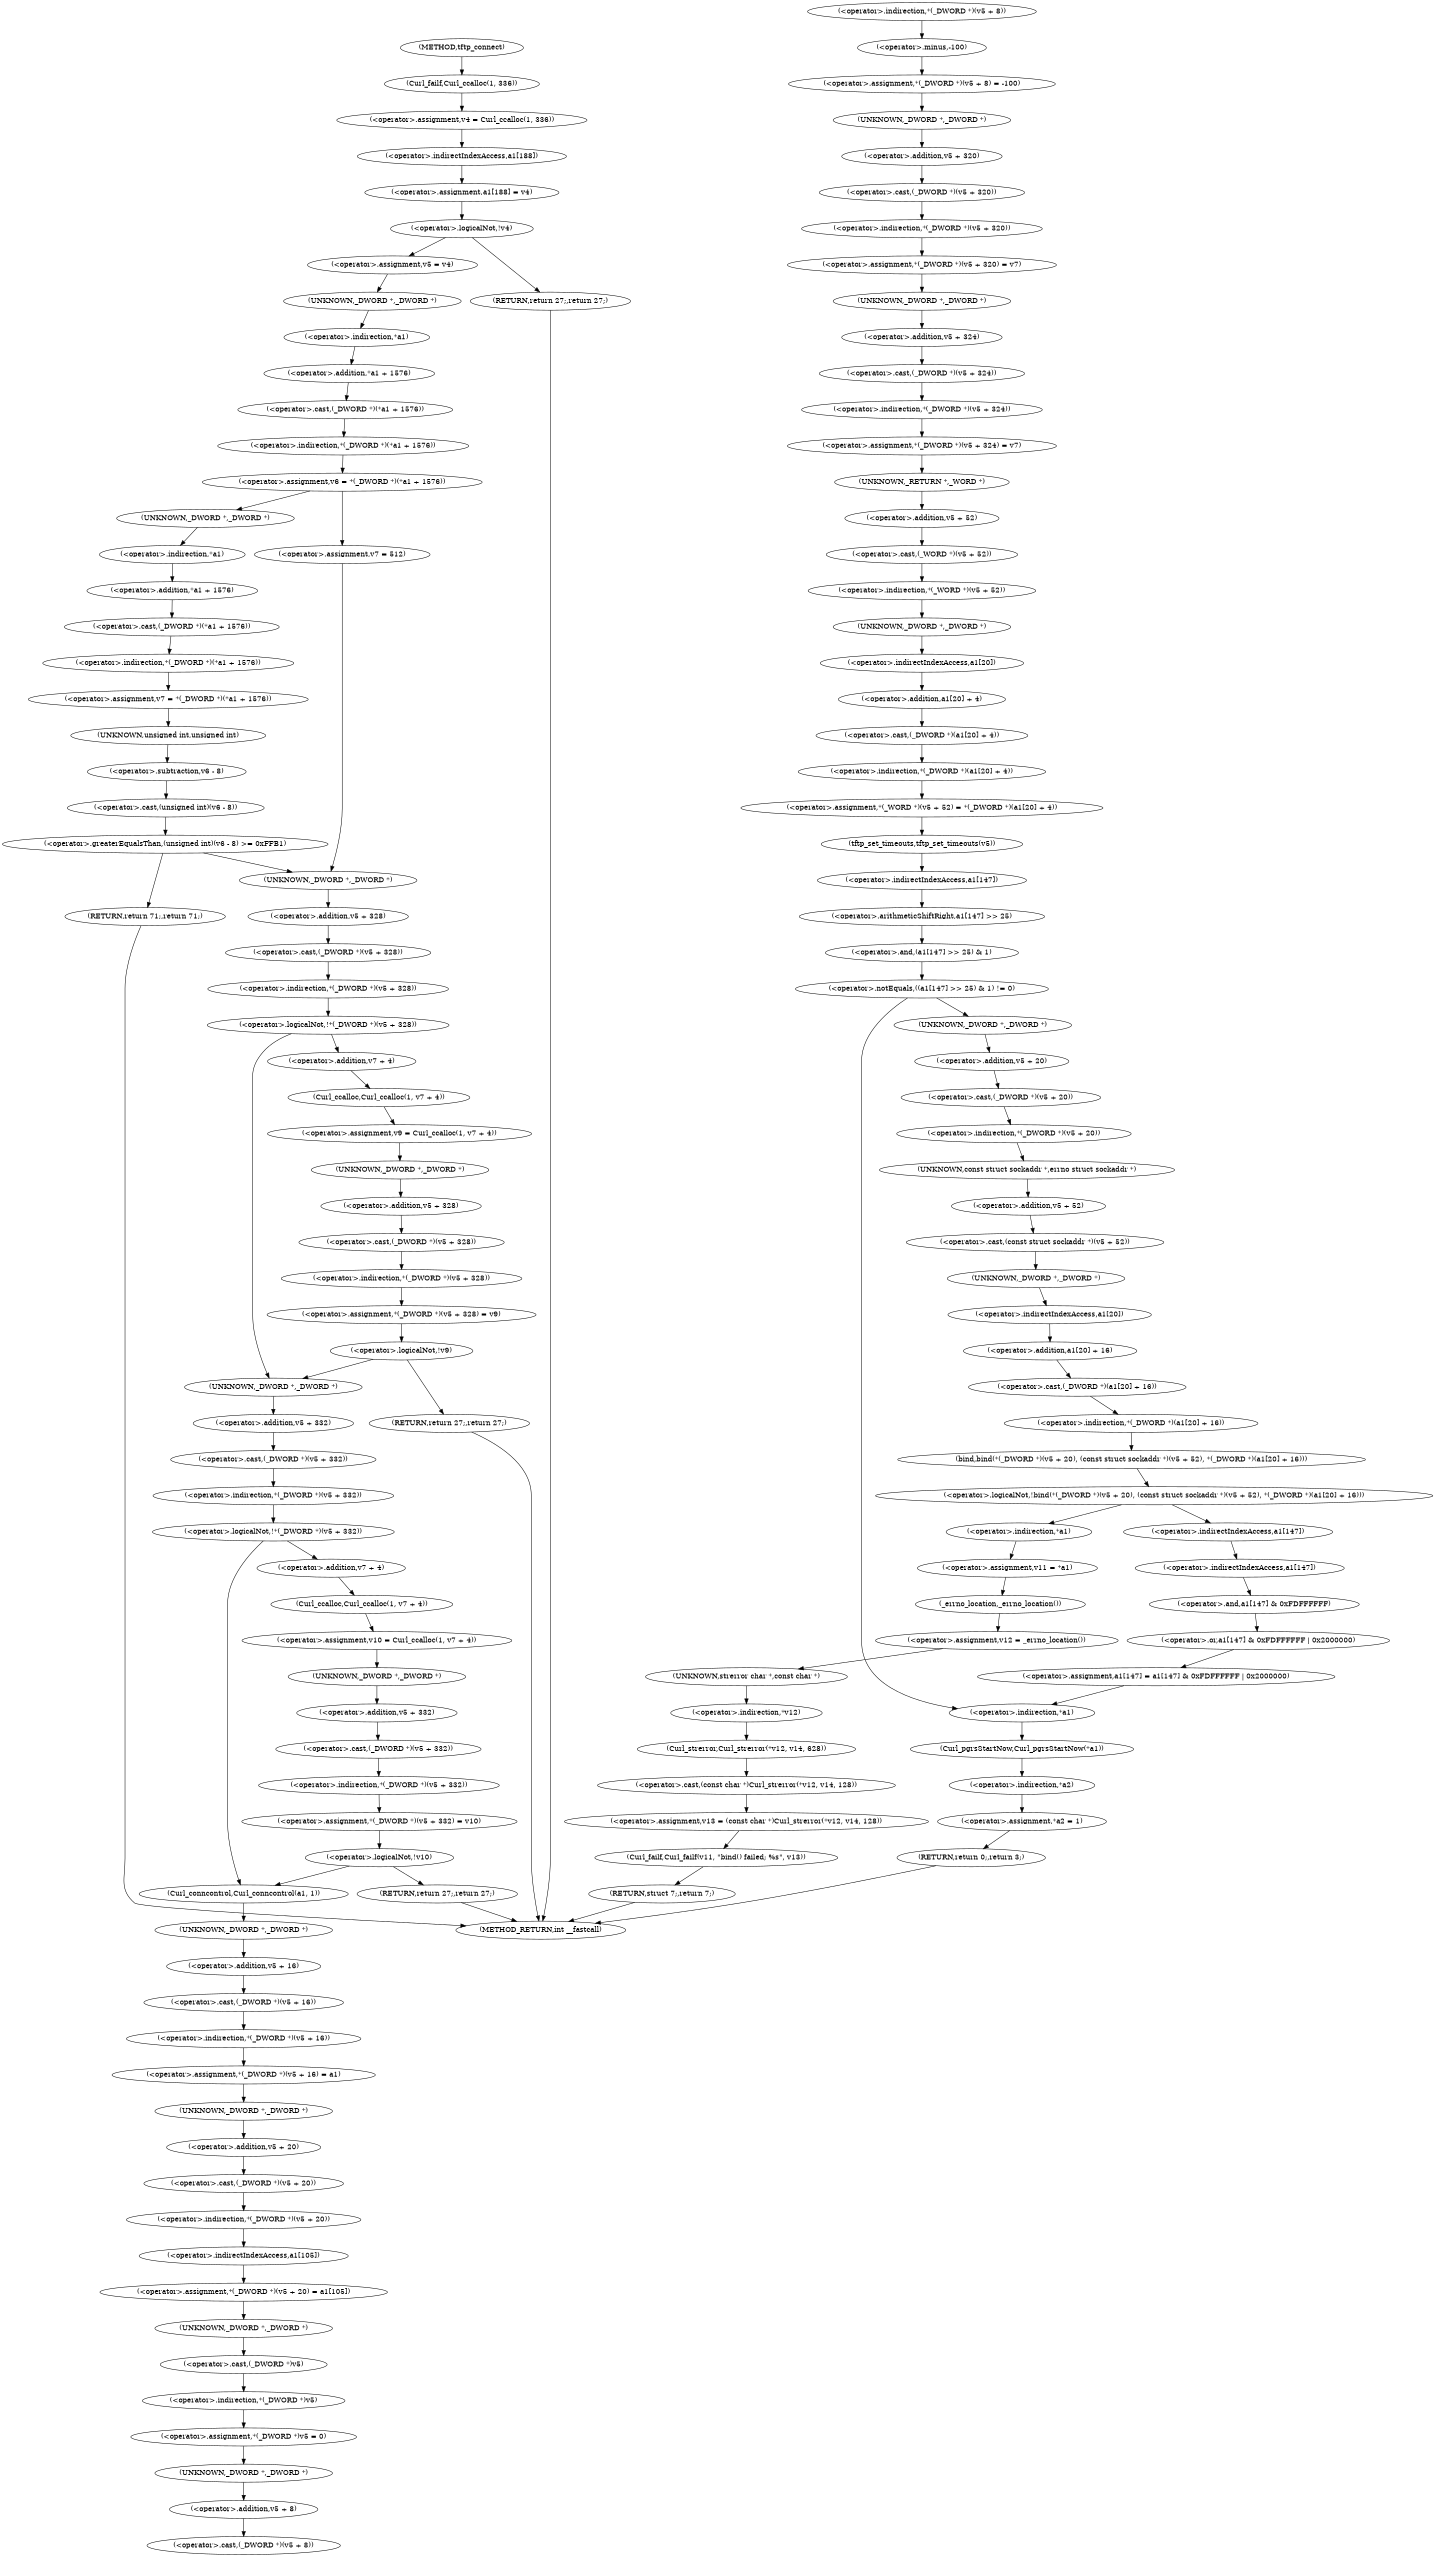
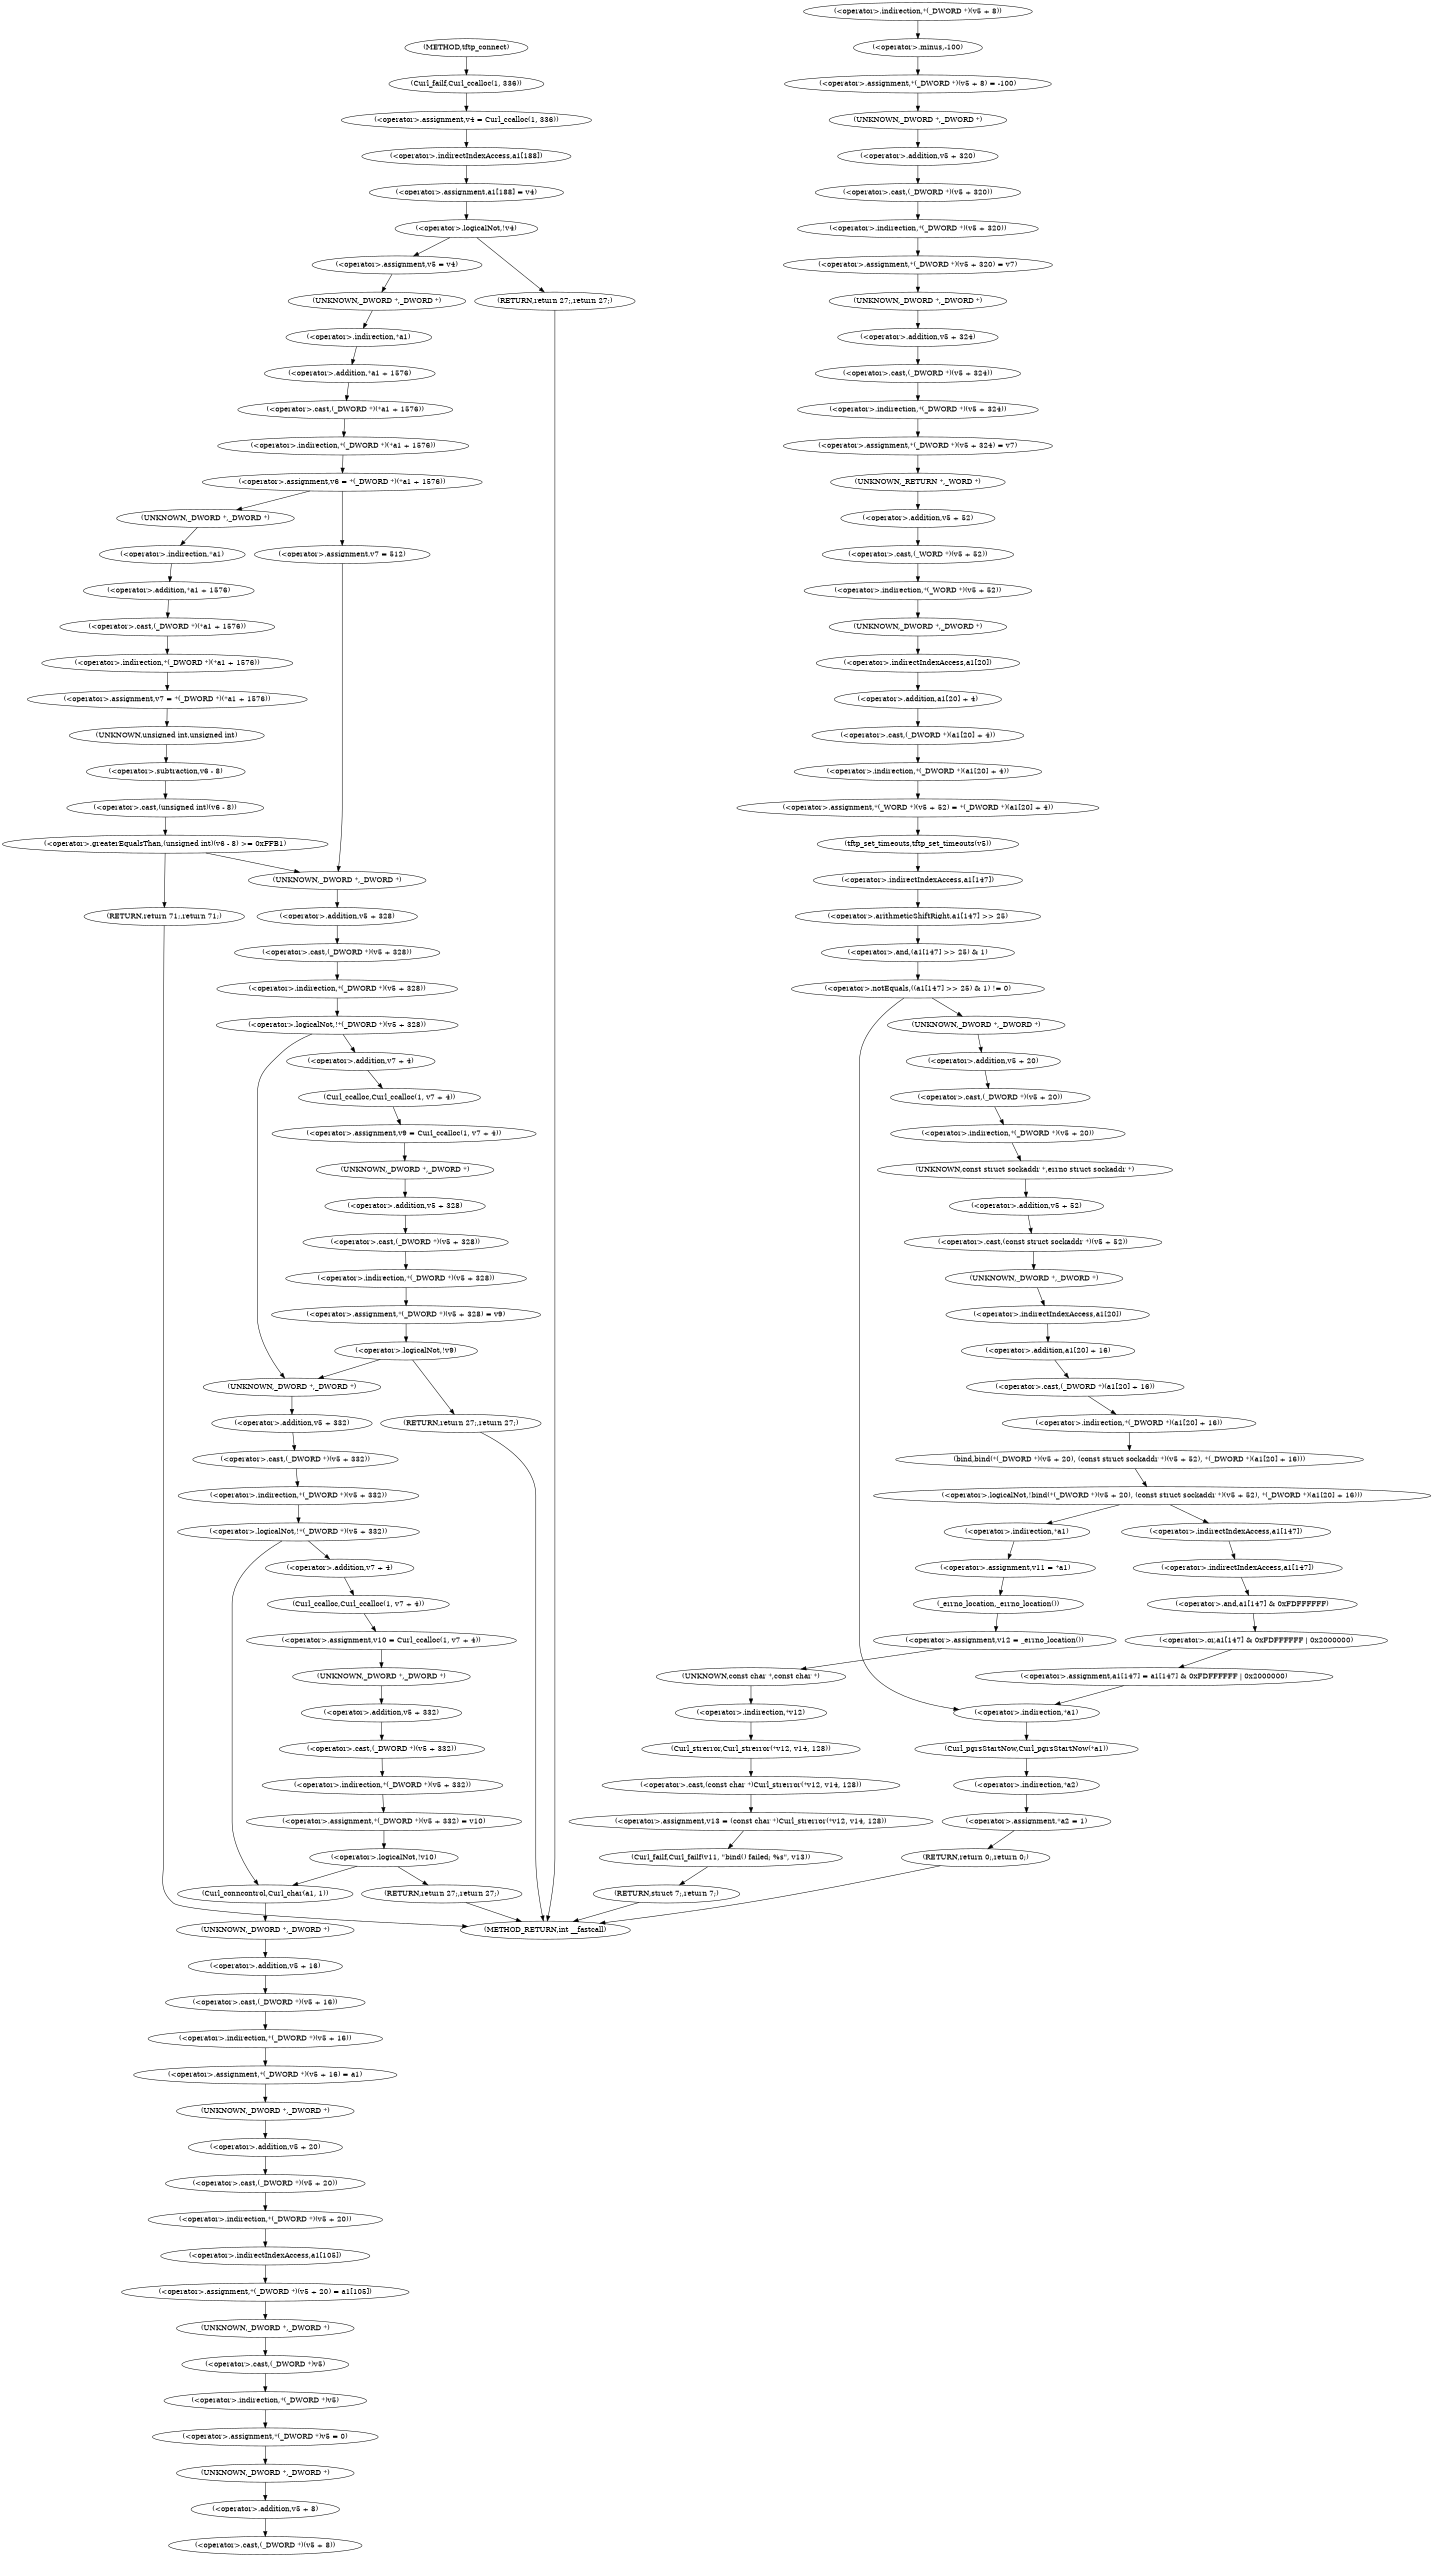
node "(UNKNOWN,strerror char *,const char *)": label "(UNKNOWN,strerror char *,const char *)" -> "(UNKNOWN,const char *,const char *)"
node "(Curl_strerror,Curl_strerror(*v12, v14, 628))": label "(Curl_strerror,Curl_strerror(*v12, v14, 628))" -> "(Curl_strerror,Curl_strerror(*v12, v14, 128))"
node "(RETURN,return 0;,return 3;)": label "(RETURN,return 0;,return 3;)" -> "(RETURN,return 0;,return 0;)"
node "(Curl_conncontrol,Curl_conncontrol(a1, 1))": label "(Curl_conncontrol,Curl_conncontrol(a1, 1))" -> "(Curl_conncontrol,Curl_char(a1, 1))"
